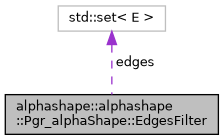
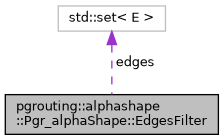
node "alphashape::alphashape ::Pgr_alphaShape::EdgesFilter": label "alphashape::alphashape ::Pgr_alphaShape::EdgesFilter" -> "pgrouting::alphashape ::Pgr_alphaShape::EdgesFilter"
